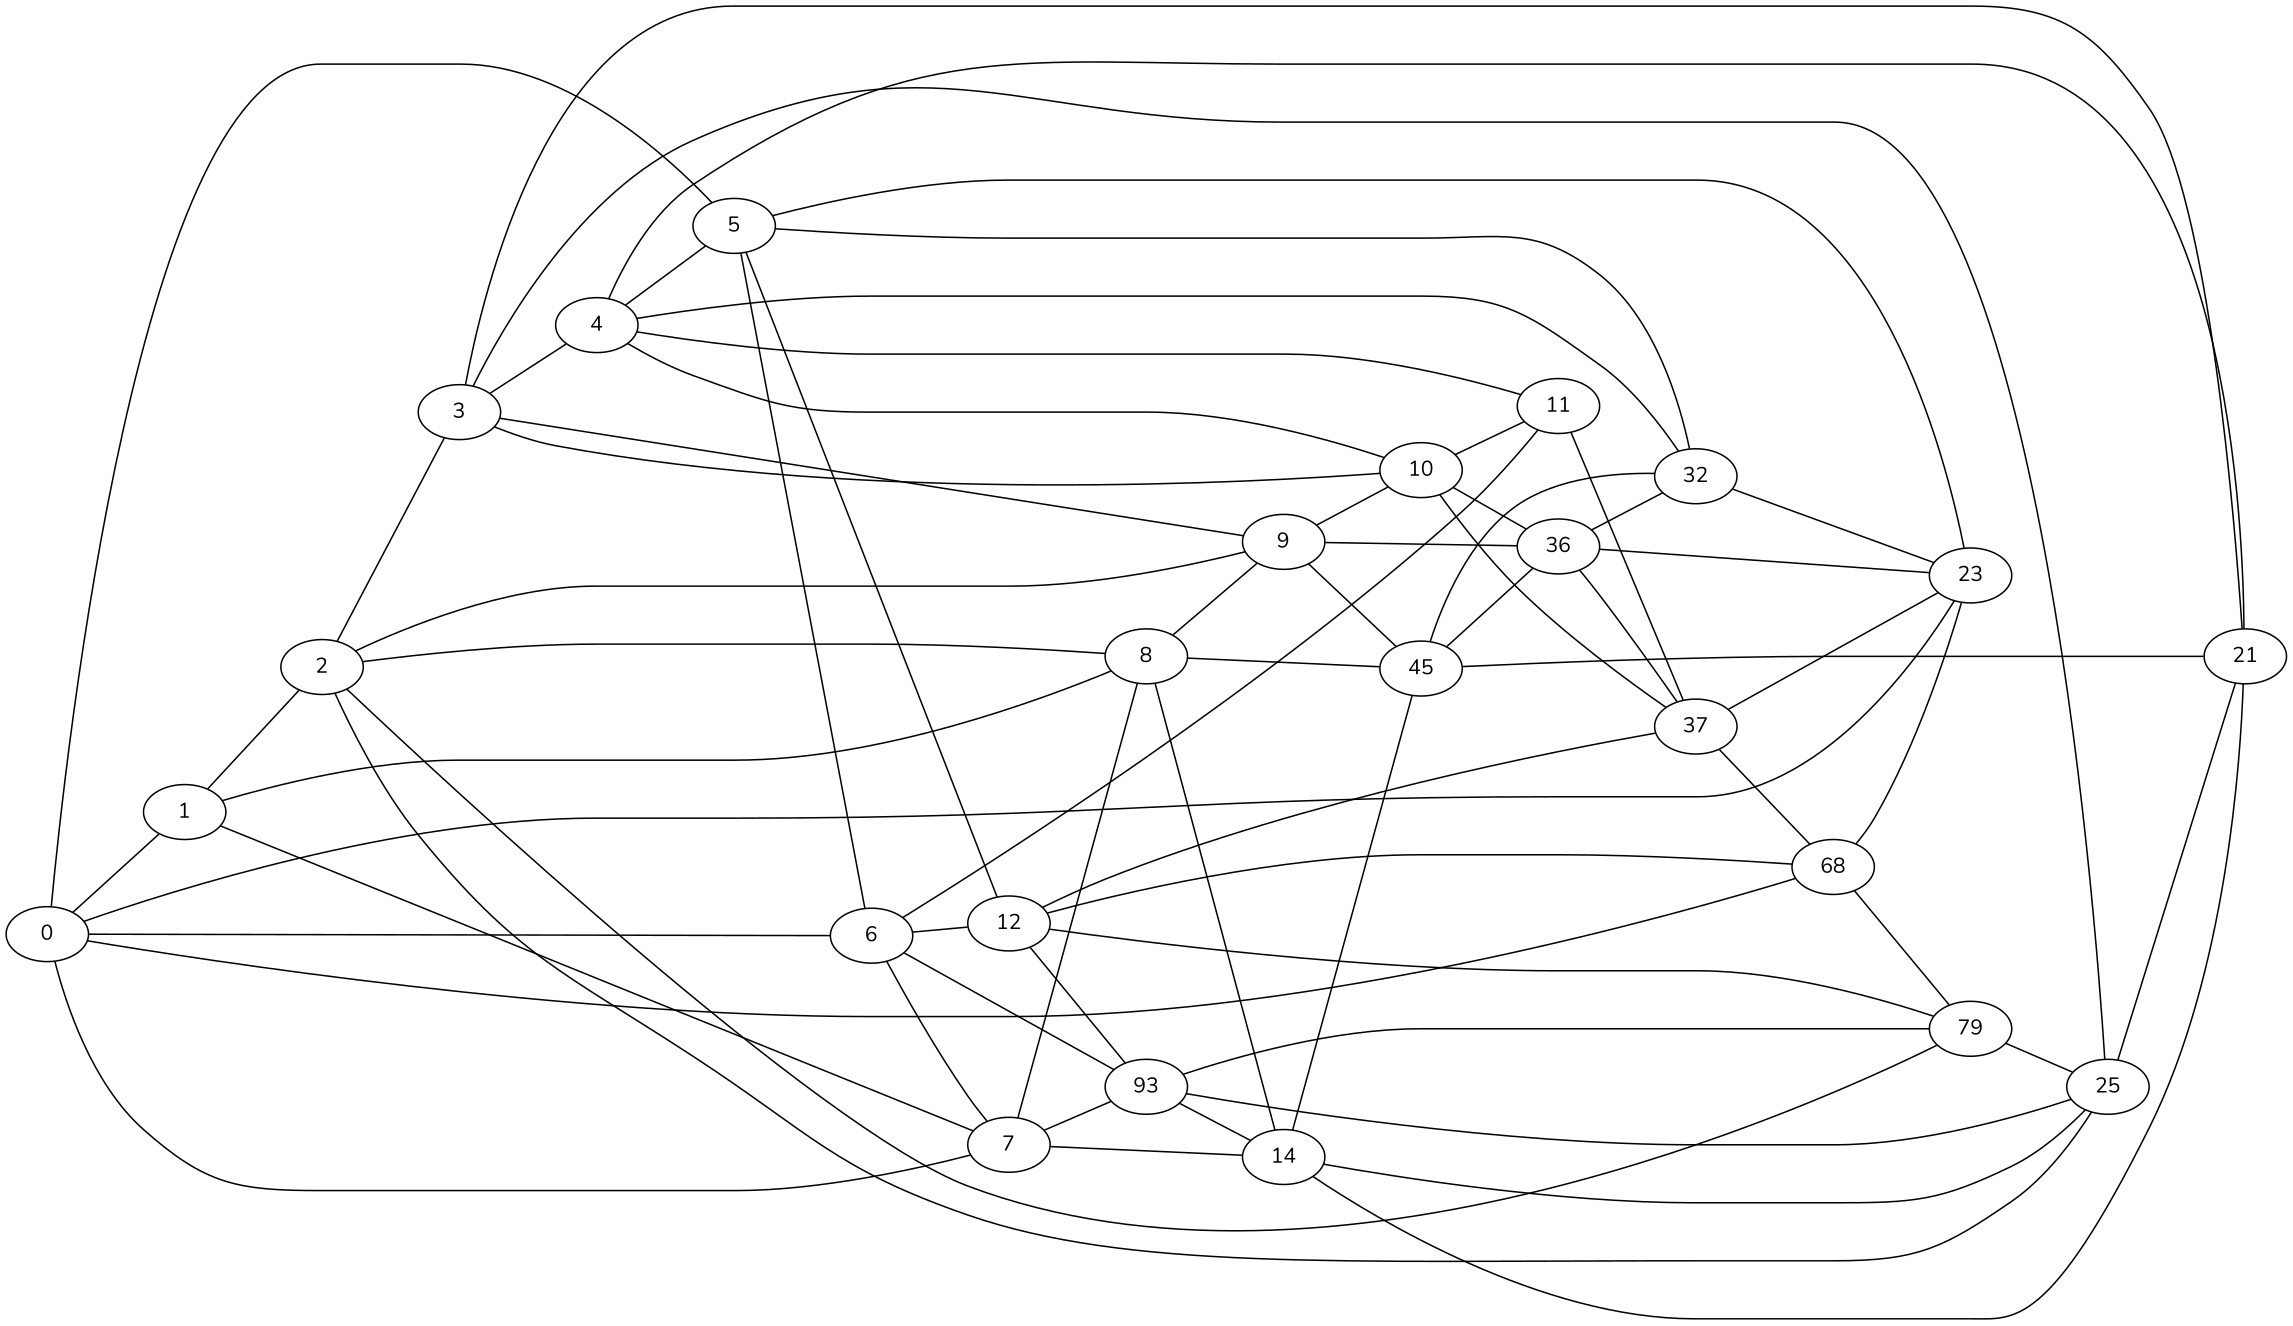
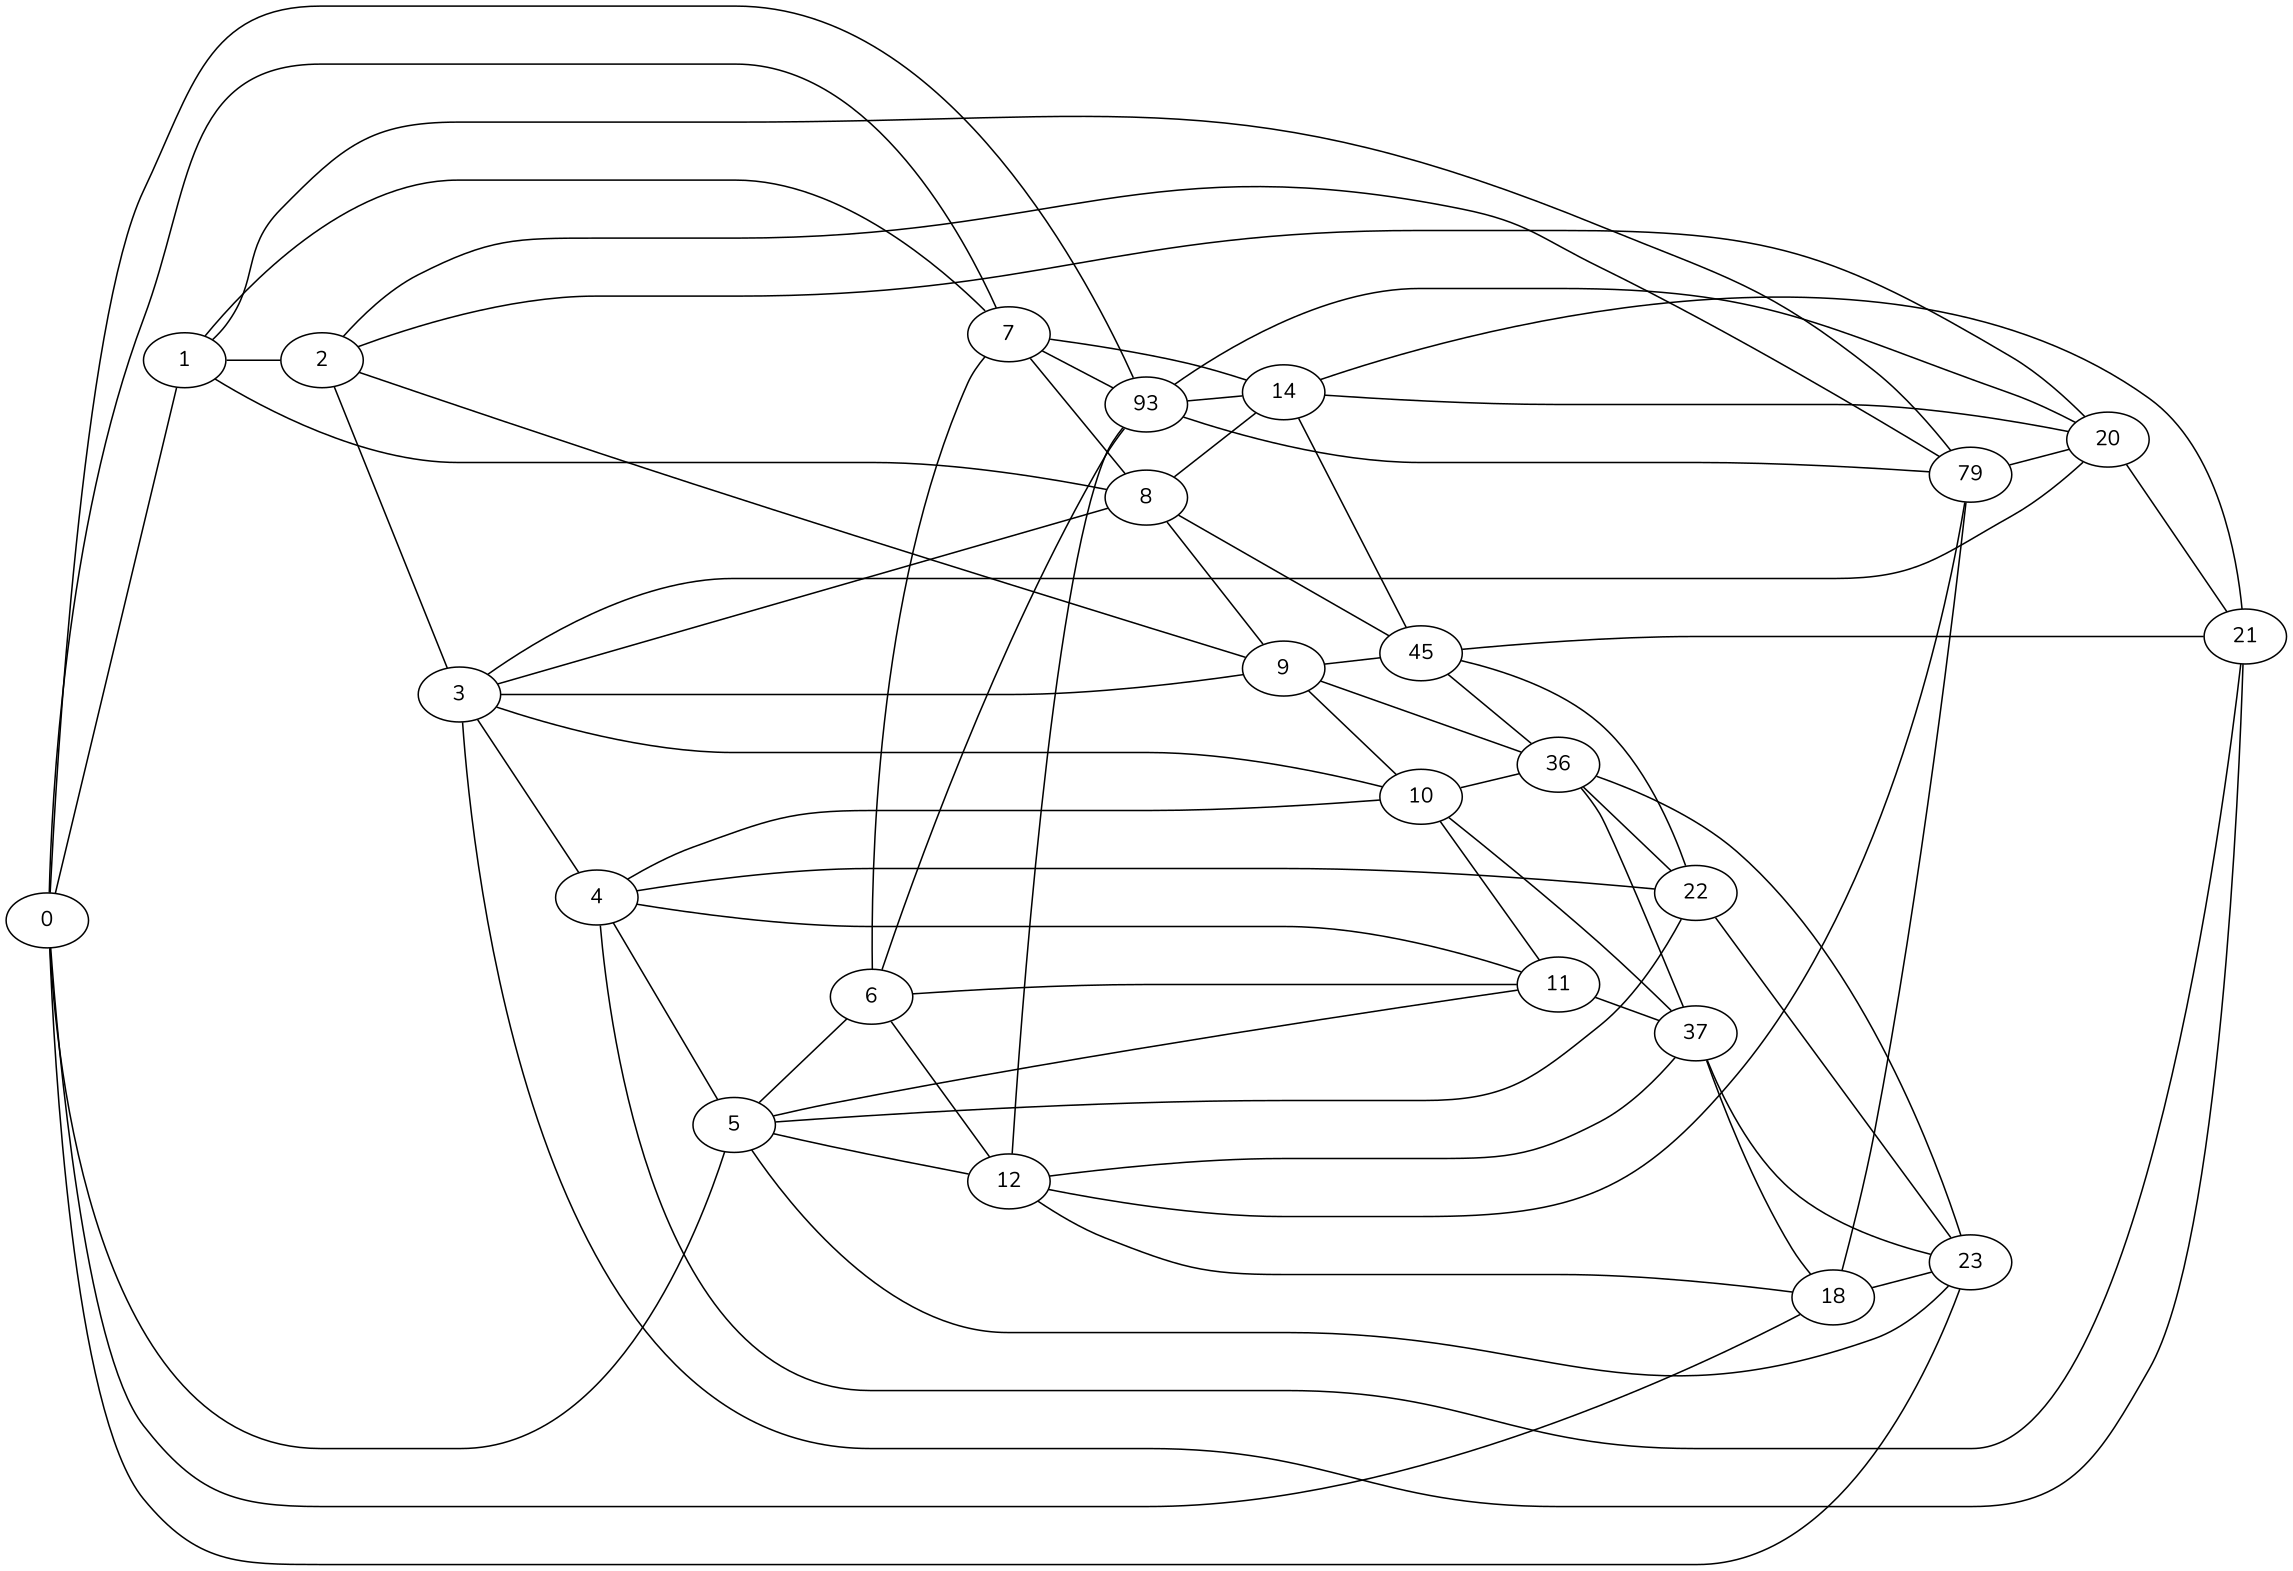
edge "1" -- "79": added
node "32": label "32" -> "22"
edge "8" -- "2": now "8" -- "3"
node "68": label "68" -> "18"
edge "0" -- "6": now "0" -- "93"
edge "11" -- "5": added
node "25": label "25" -> "20"
